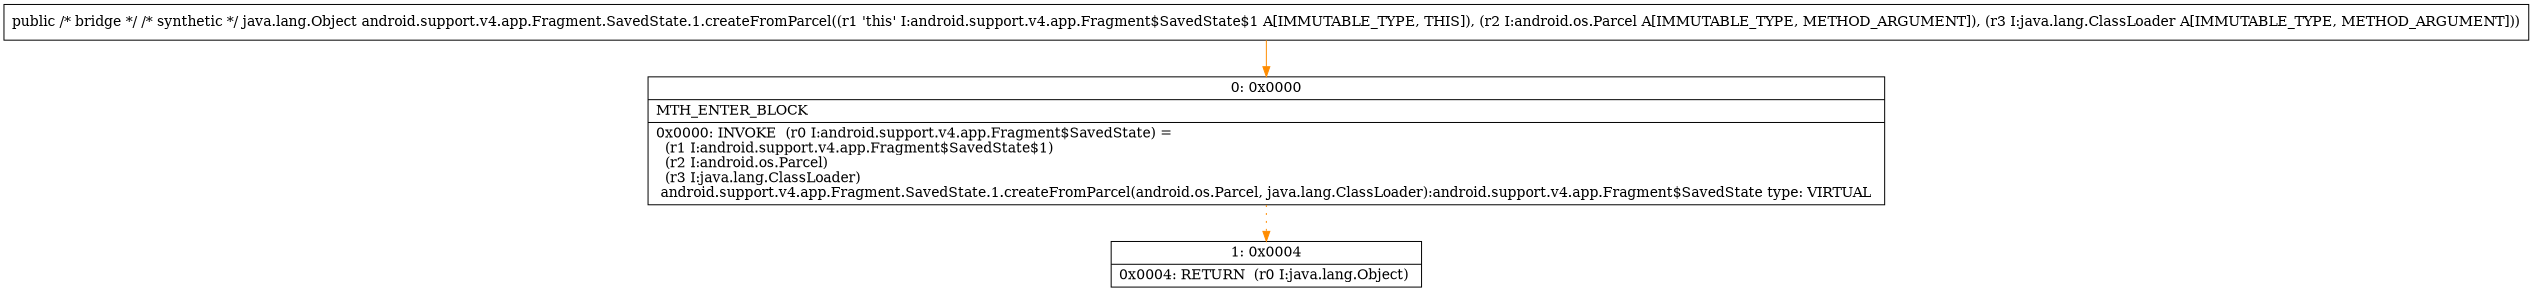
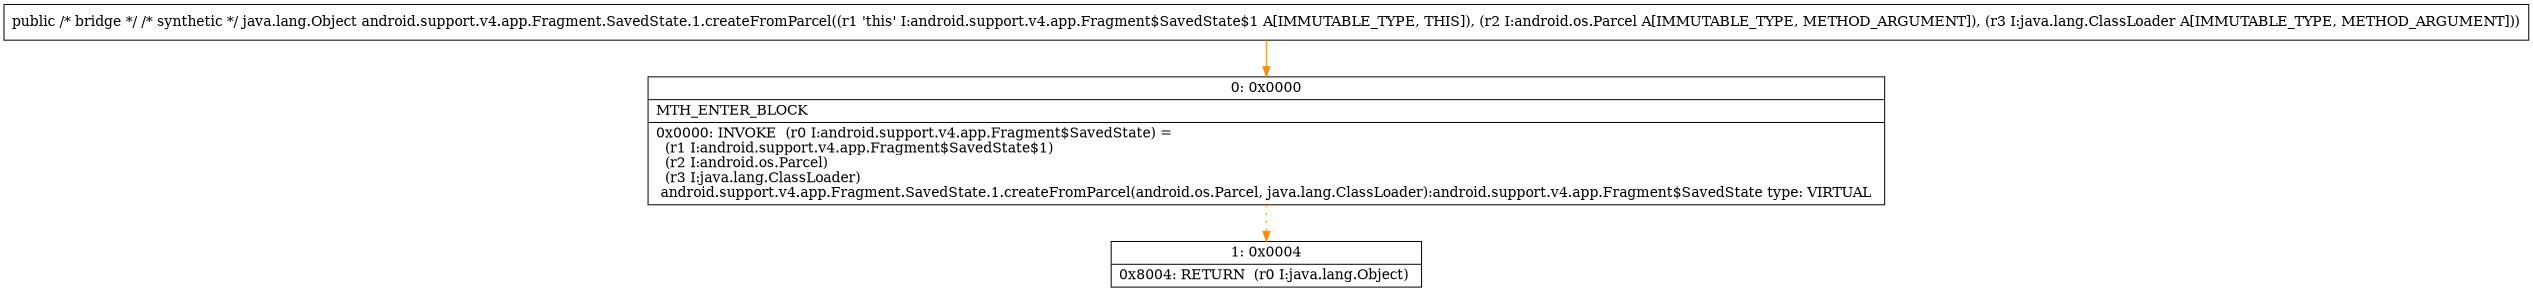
node "1: 0x0004": text "0x0004: RETURN  (r0 I:java.lang.Object)" -> "0x8004: RETURN  (r0 I:java.lang.Object)"
